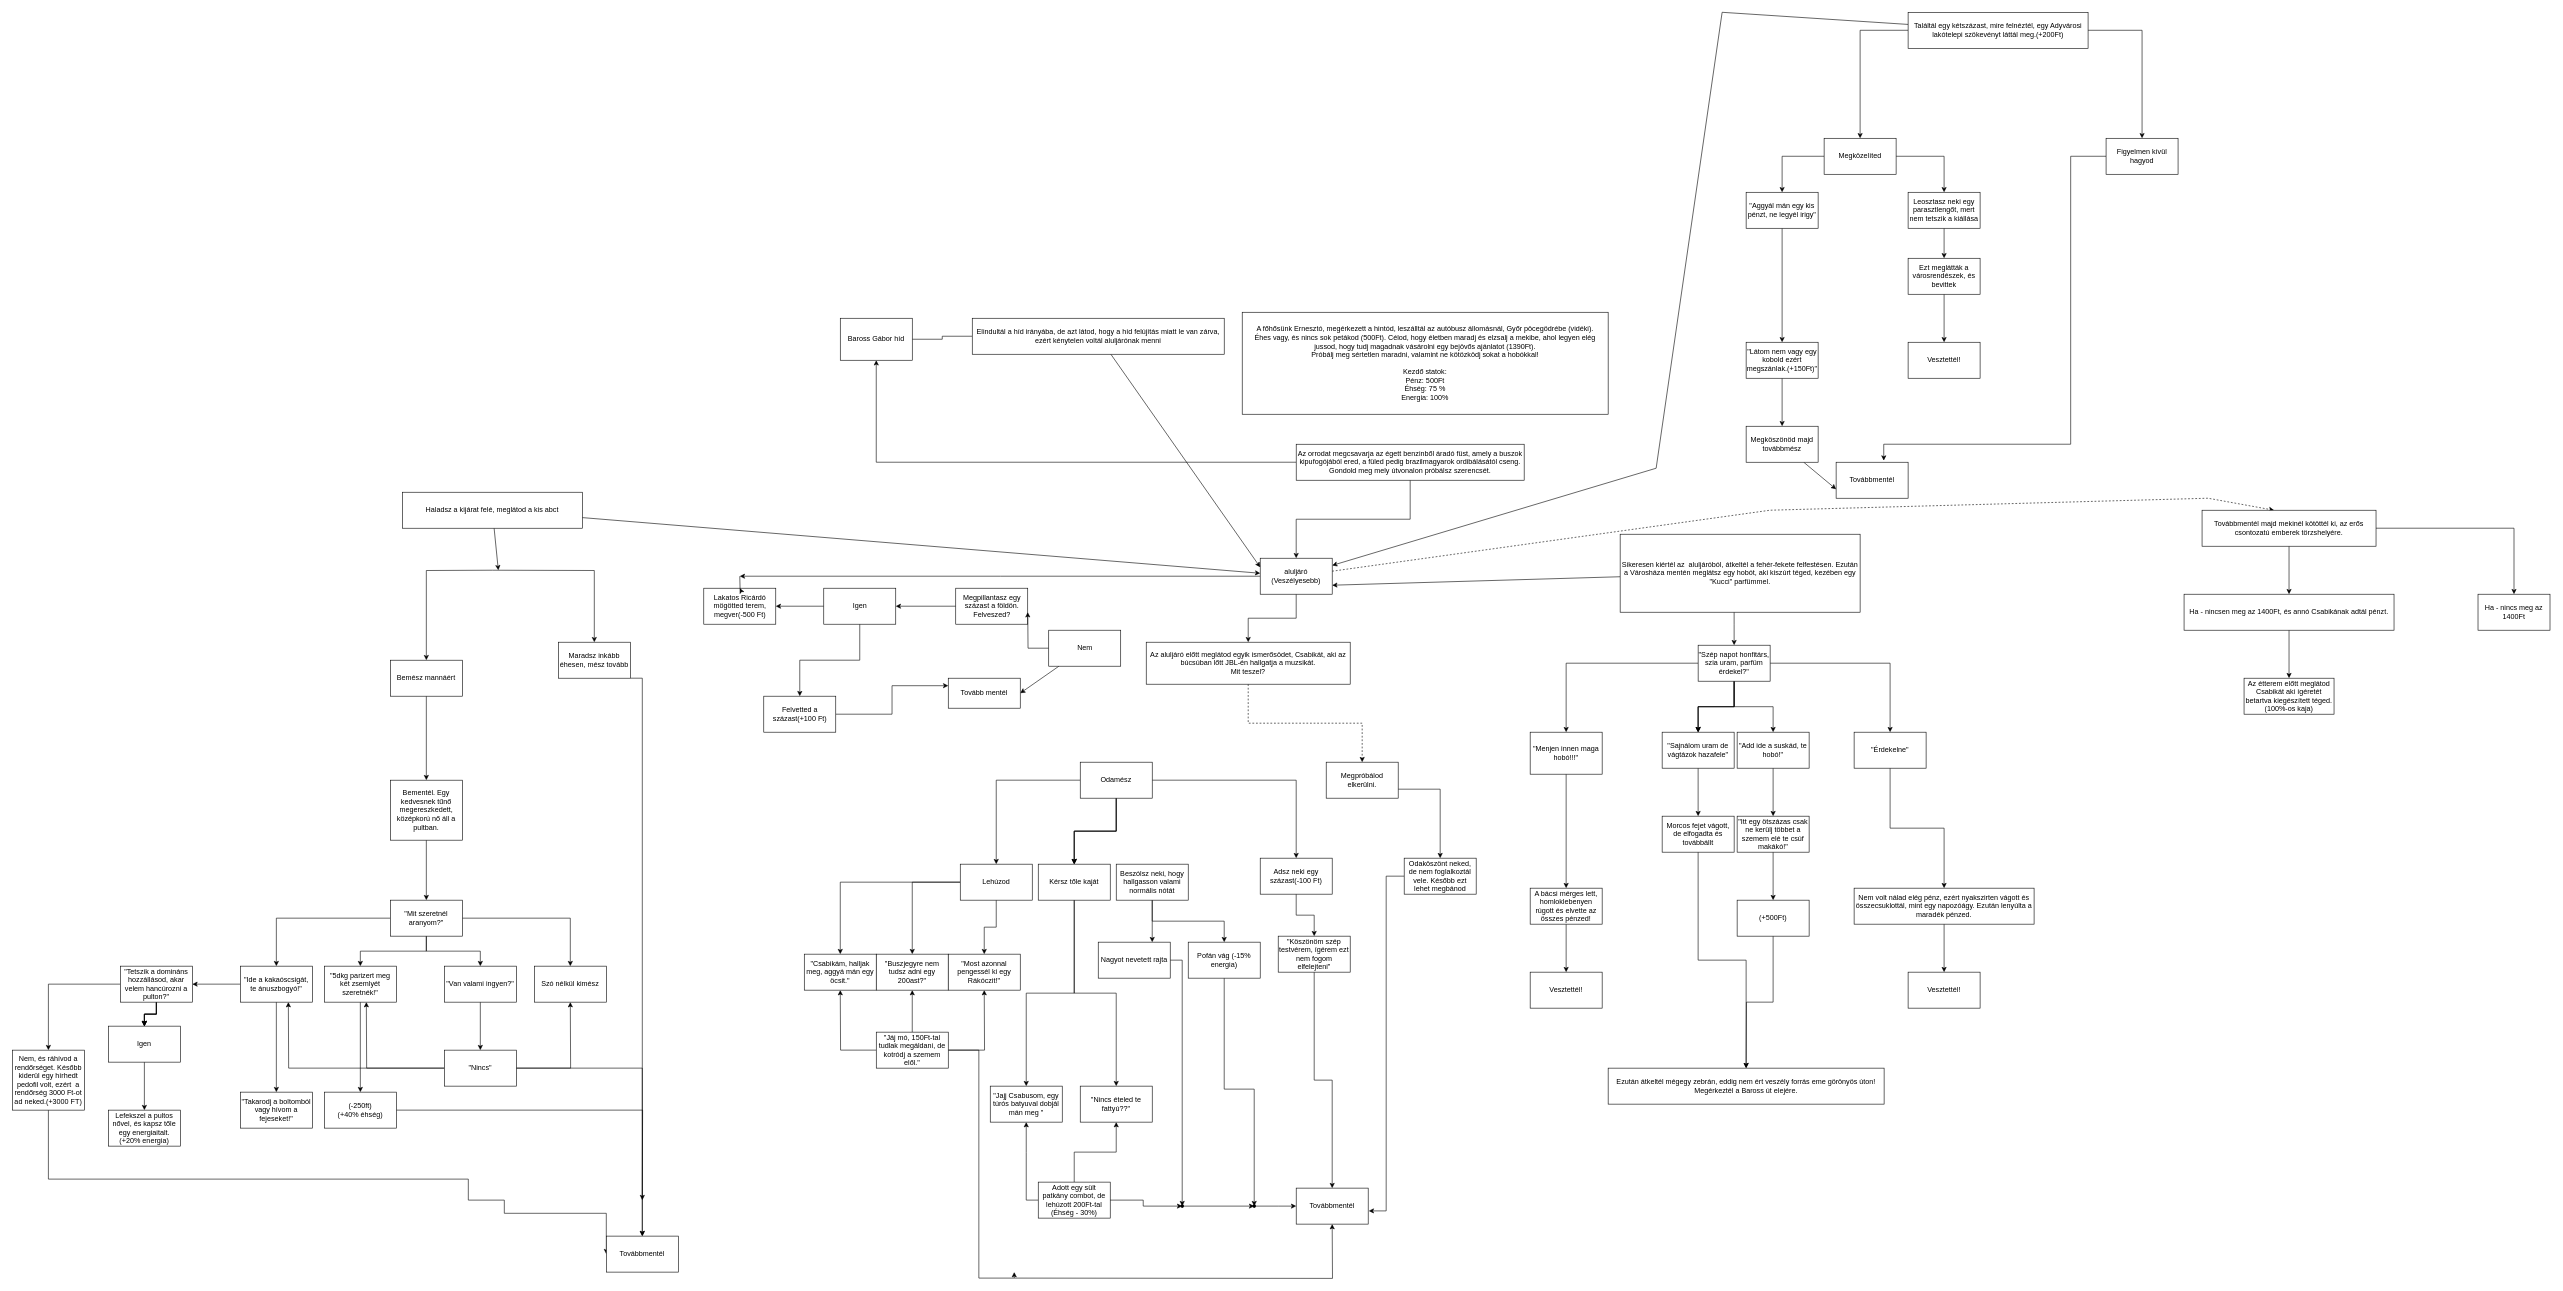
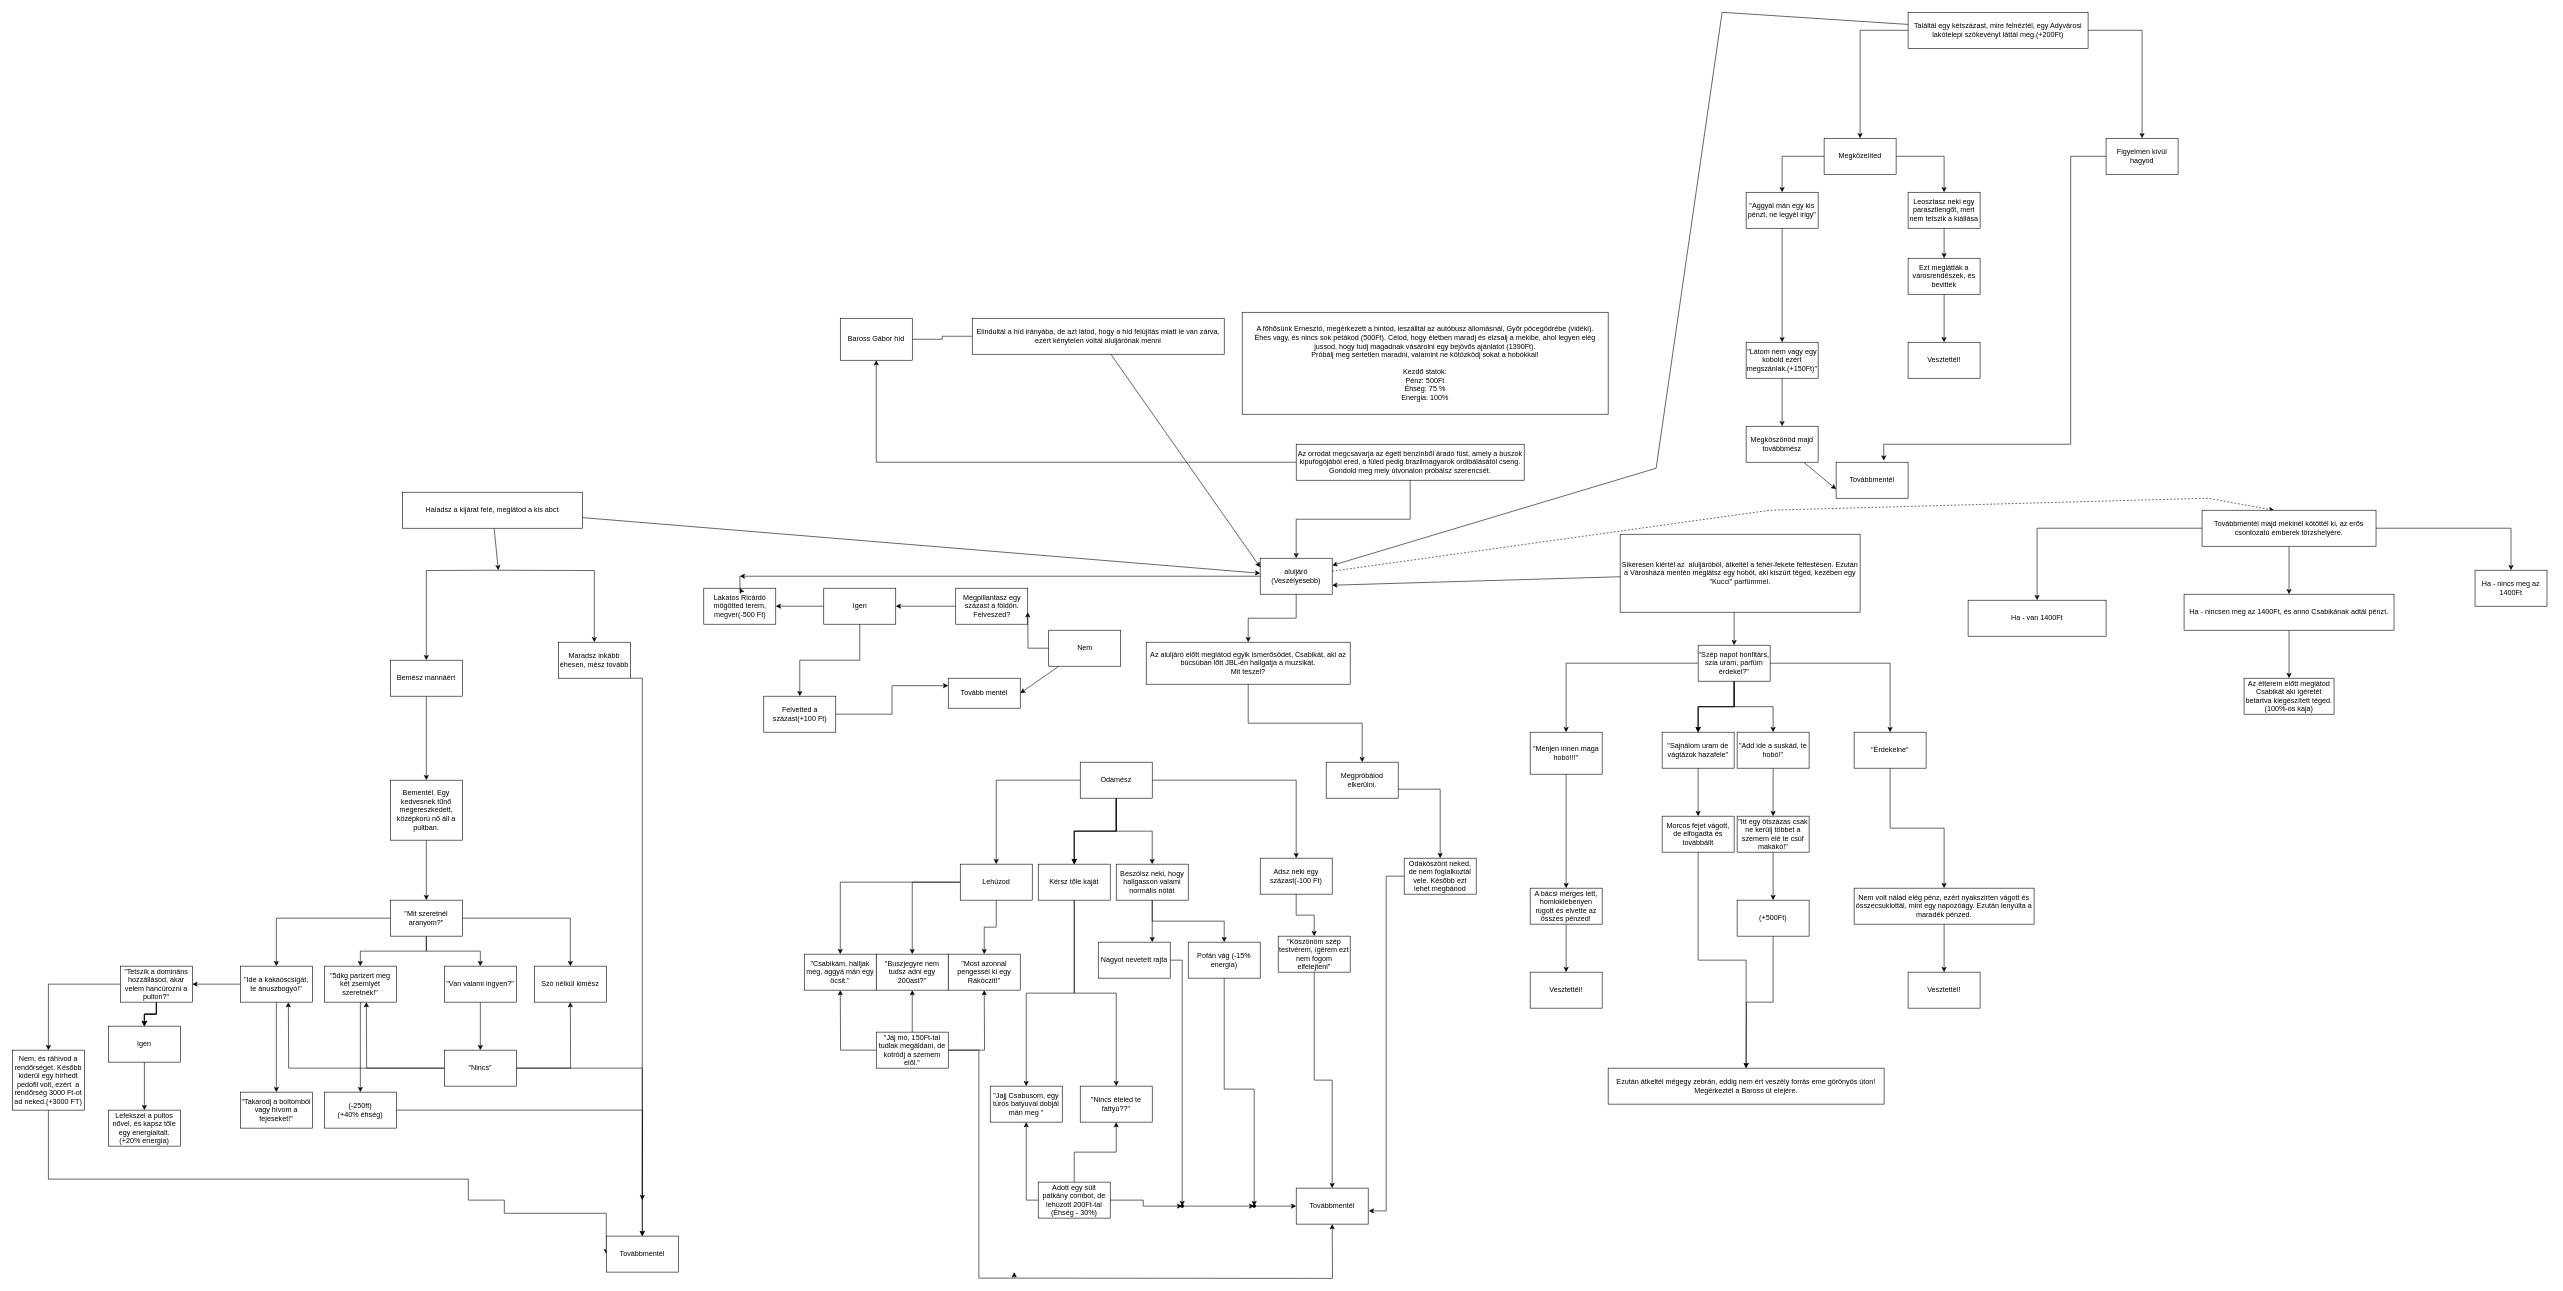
edge "Továbbmentél majd mekinél kötöttél ki, az erős csontozatú emberek törzshelyére." -> "Ha - van 1400Ft": added
node "Ha - nincs meg az 1400Ft": moved (2514, 612) -> (2511, 588)
node "Ha - van 1400Ft": added
edge "Az aluljáró előtt meglátod egyik ismerősödet, Csabikát, aki az búcsúban lőtt JBL-én hallgatja a muzsikát. Mit teszel?" -> "Megpróbálod elkerülni.": style dashed -> solid
edge "Odamész" -> "Beszólsz neki, hogy hallgasson valami normális nótát": added
